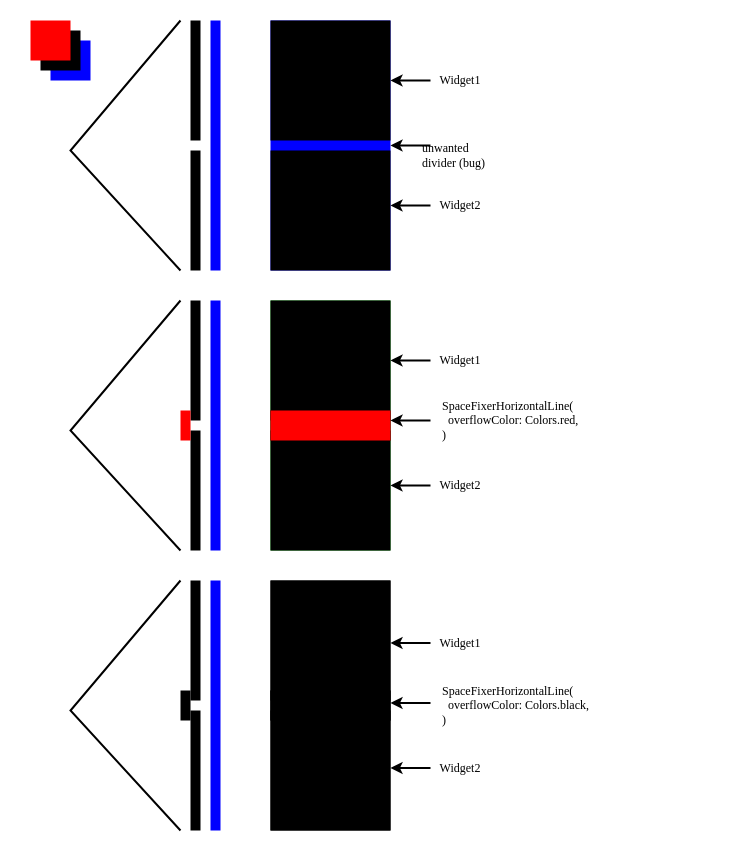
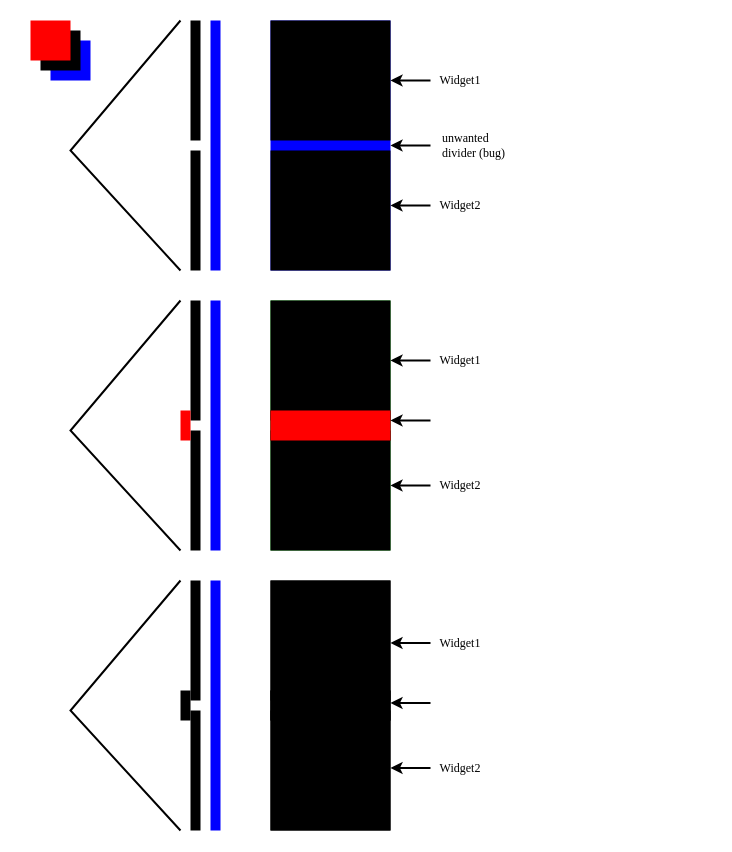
node "unwanted divider (bug)": moved (461, 156) -> (481, 146)
node "SpaceFixerHorizontalLine( overflowColor: Colors.red, )": removed
node "SpaceFixerHorizontalLine( overflowColor: Colors.black, )": removed
